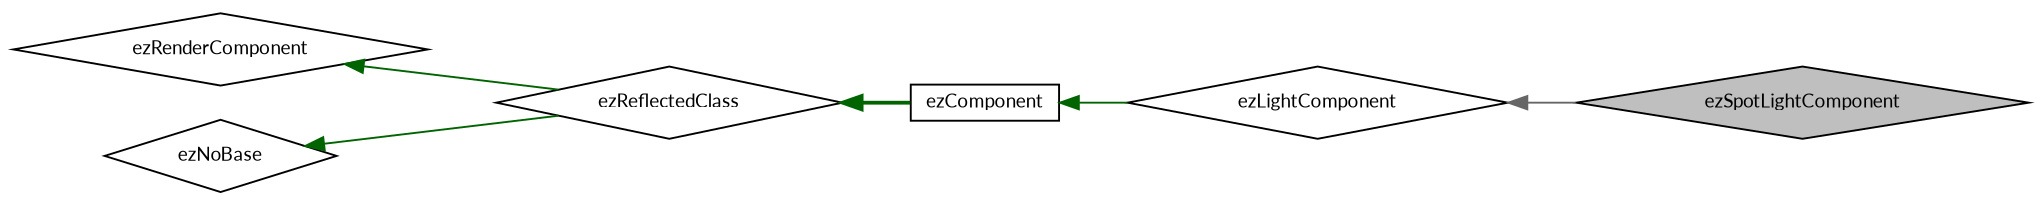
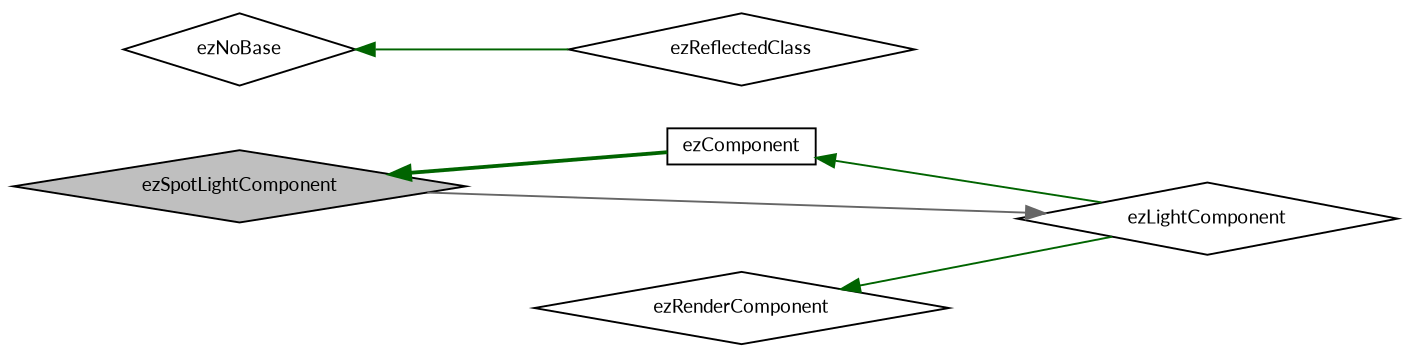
edge "ezReflectedClass" -> "ezRenderComponent": now "ezLightComponent" -> "ezRenderComponent"
edge "ezComponent" -> "ezReflectedClass": now "ezComponent" -> "ezSpotLightComponent"
